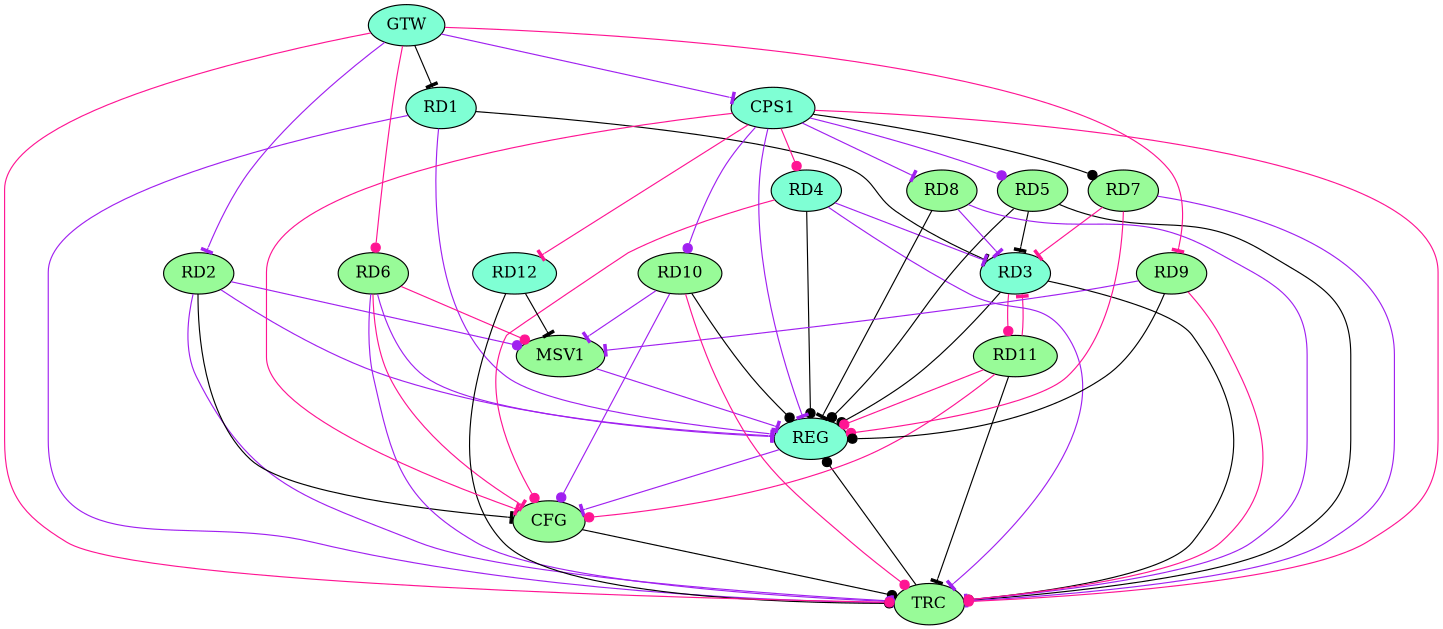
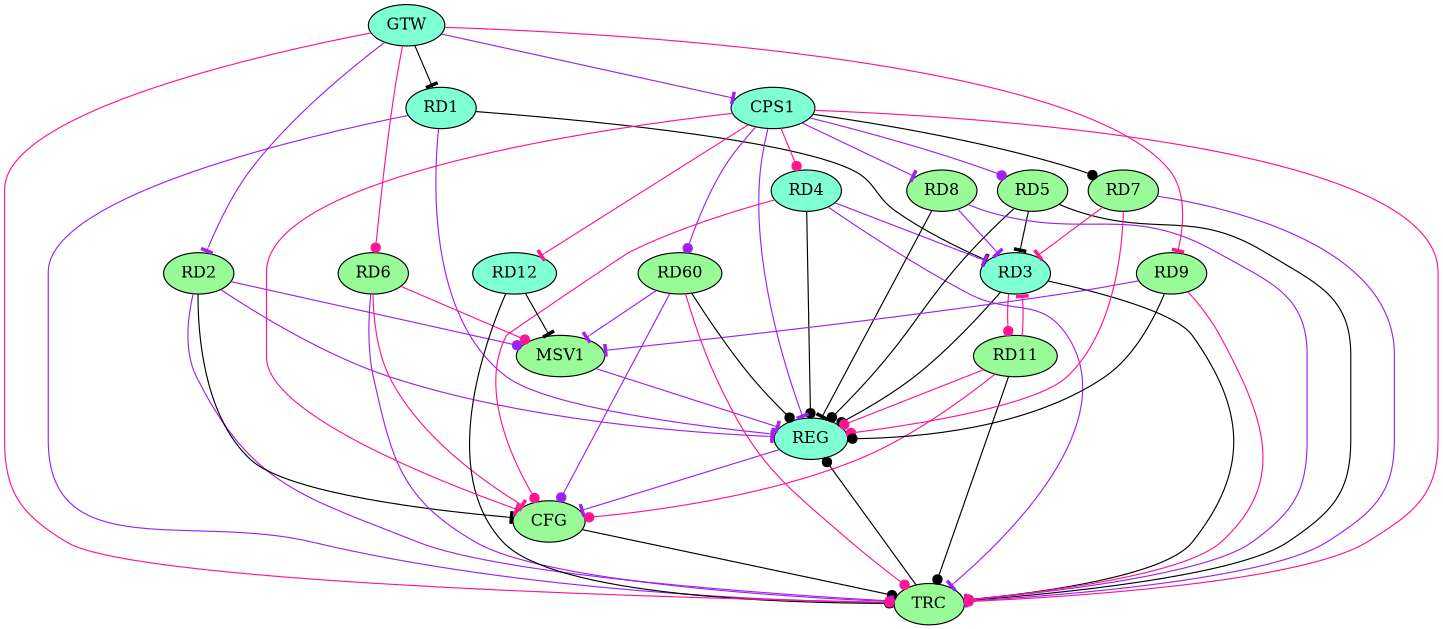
node "RD10": label "RD10" -> "RD60"
edge "RD6" -> "REG": removed
edge "RD11" -> "TRC": arrowhead tee -> dot
